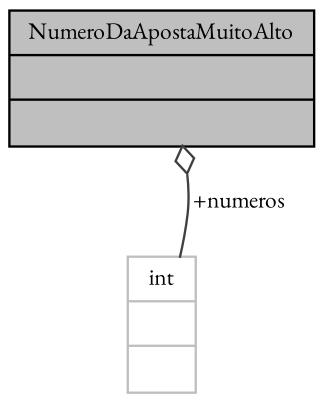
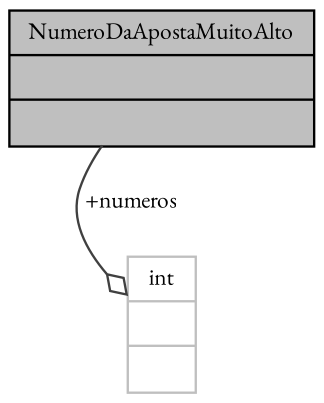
edge "int" -> "NumeroDaApostaMuitoAlto": reversed
